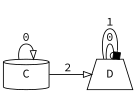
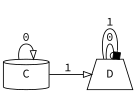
edge "C" -> "D": label "2" -> "1"
